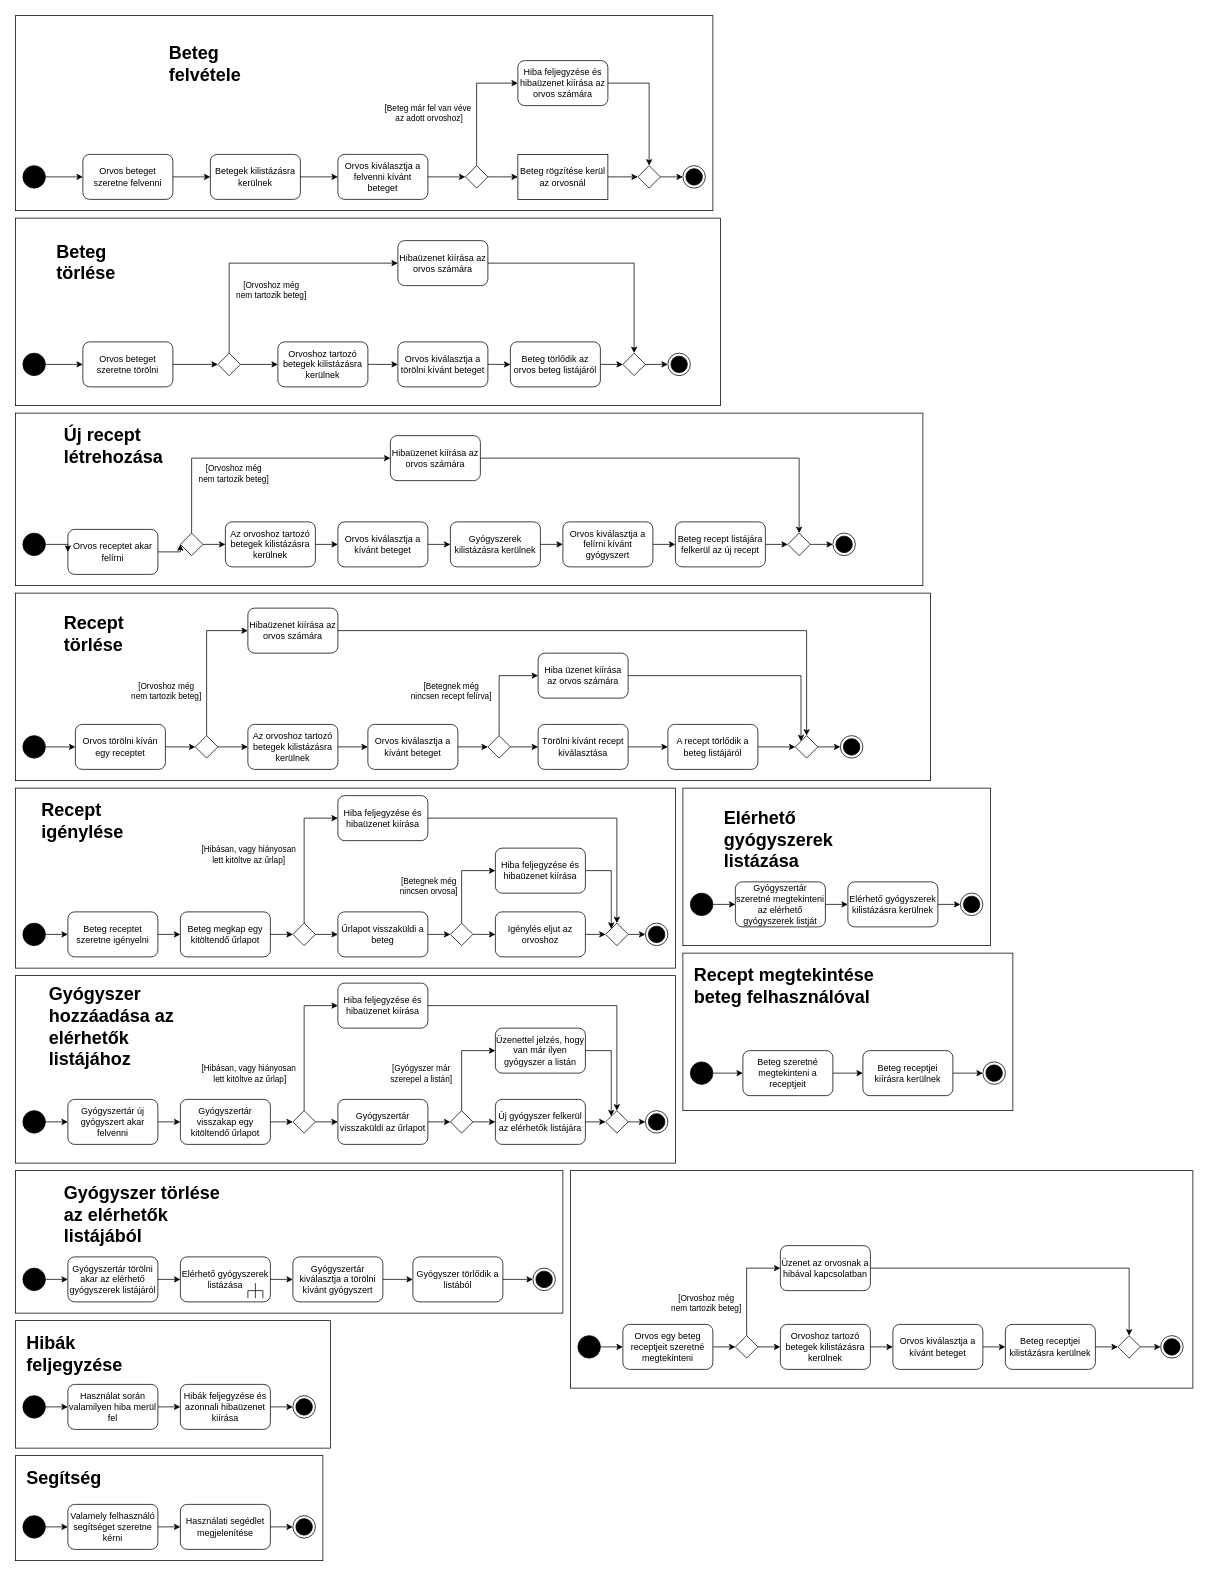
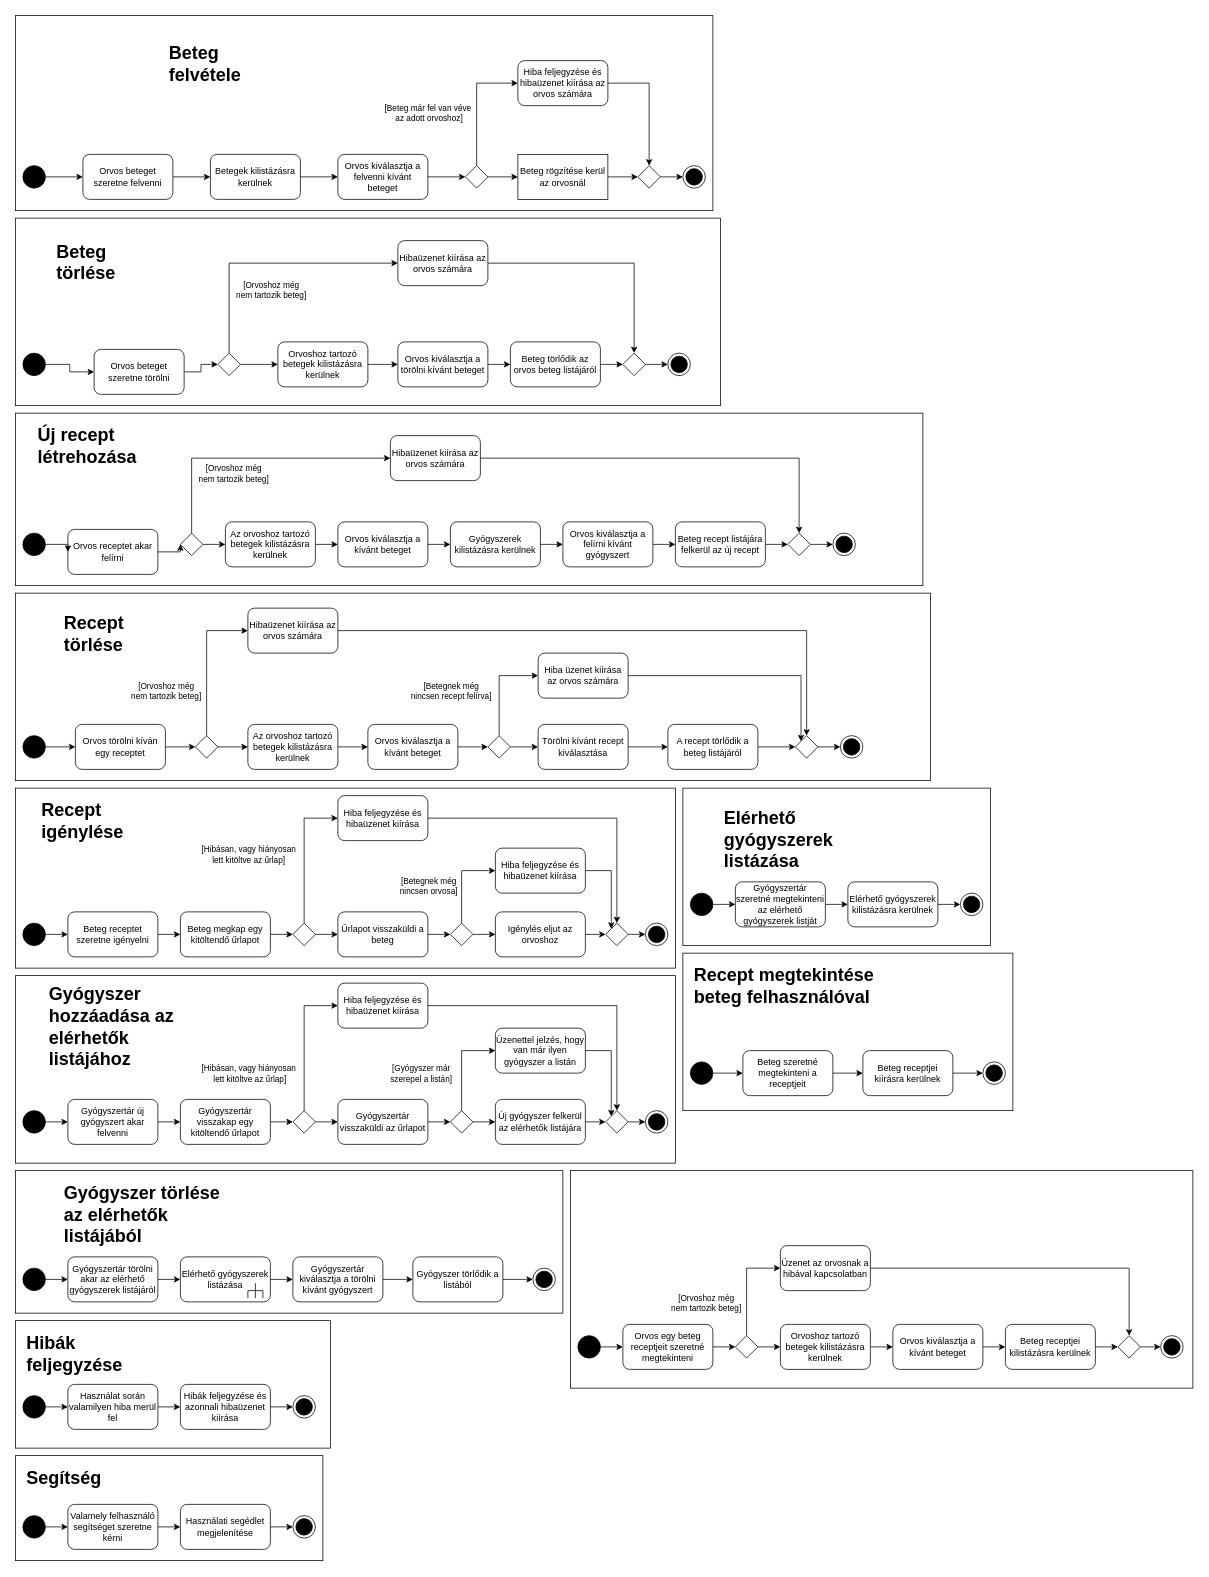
node "Orvos beteget szeretne törölni": moved (128, 364) -> (139, 372)
node "Új recept létrehozása": moved (113, 447) -> (87, 447)
